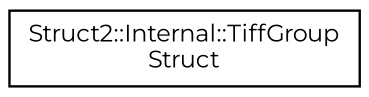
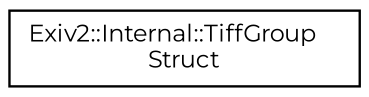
node "Struct2::Internal::TiffGroup Struct": label "Struct2::Internal::TiffGroup Struct" -> "Exiv2::Internal::TiffGroup Struct"
